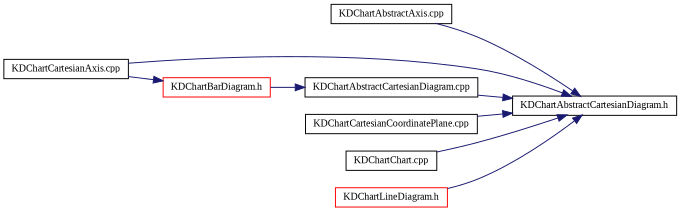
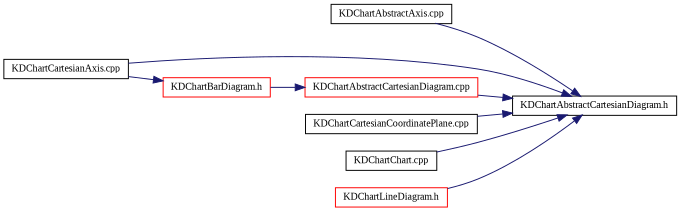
node "KDChartAbstractCartesianDiagram.cpp": color black -> red
